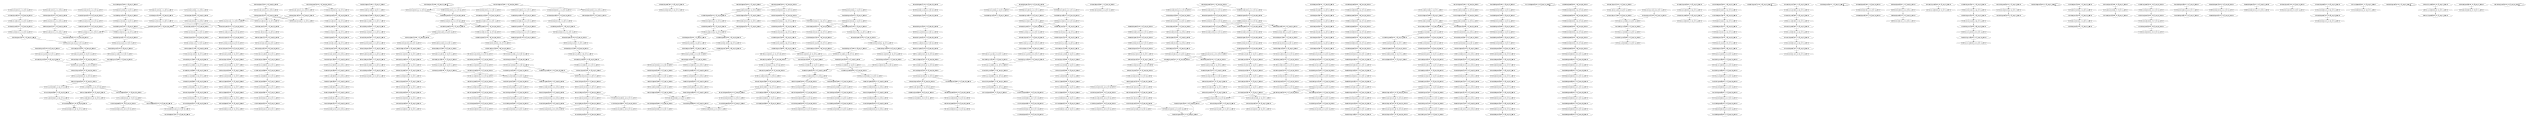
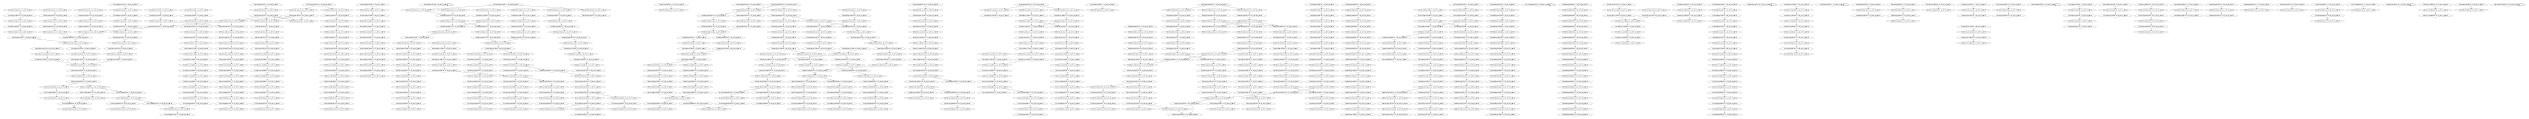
node "10000000000111100000_4-23_COV:210_LEN:20": added
node "00010010001010111000_8-28_COV:16_LEN:20": removed
